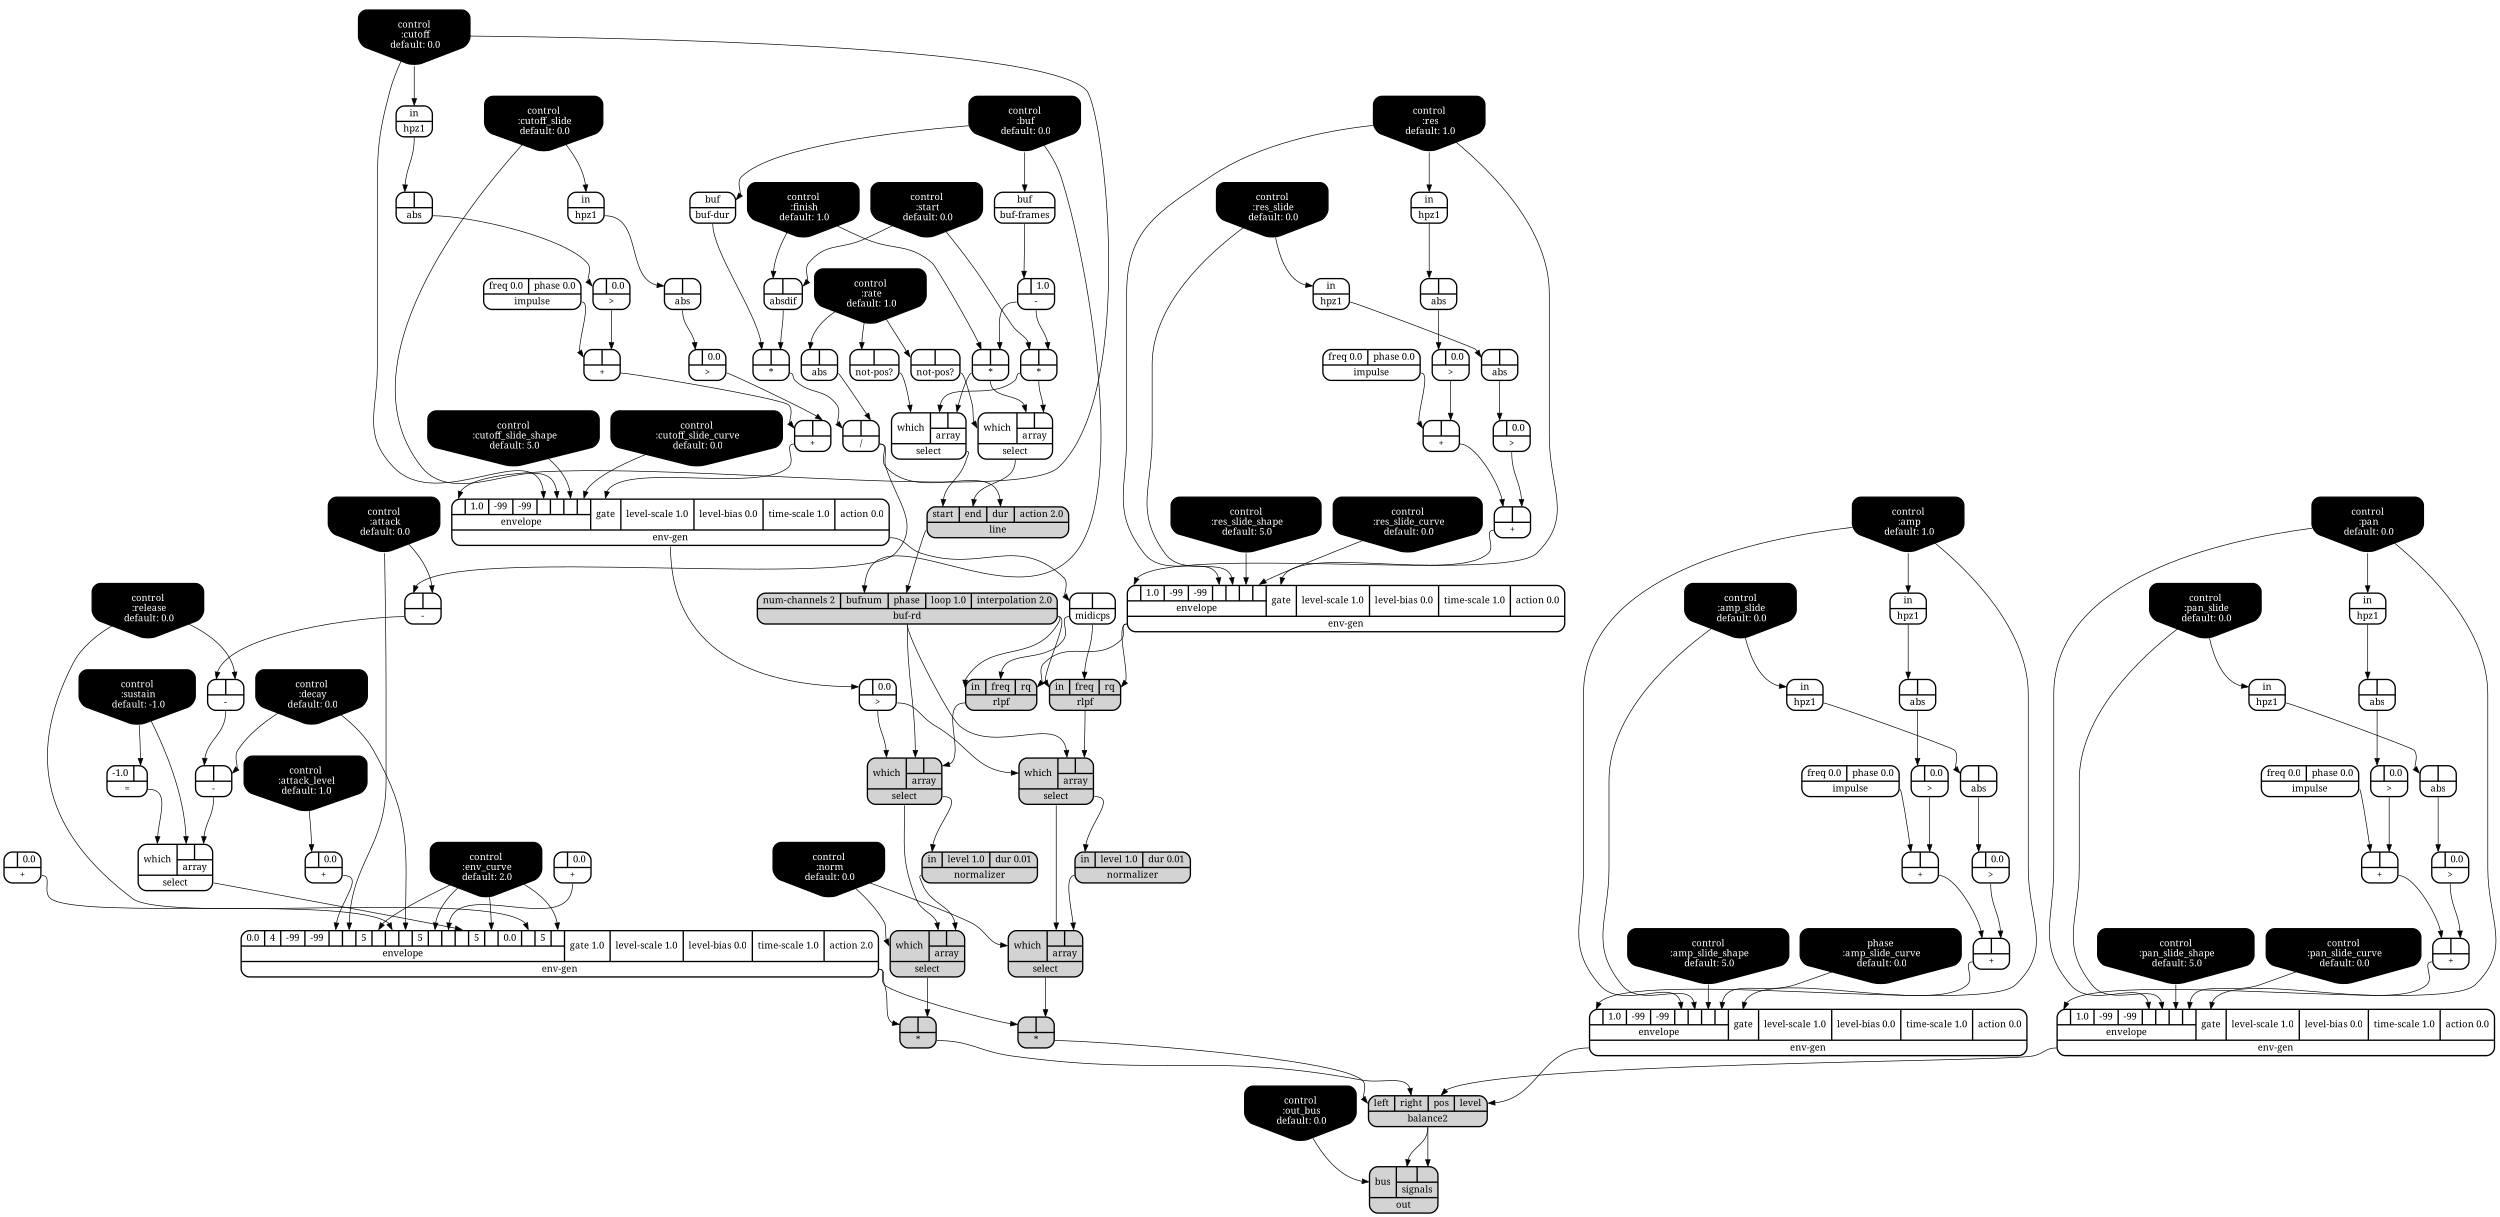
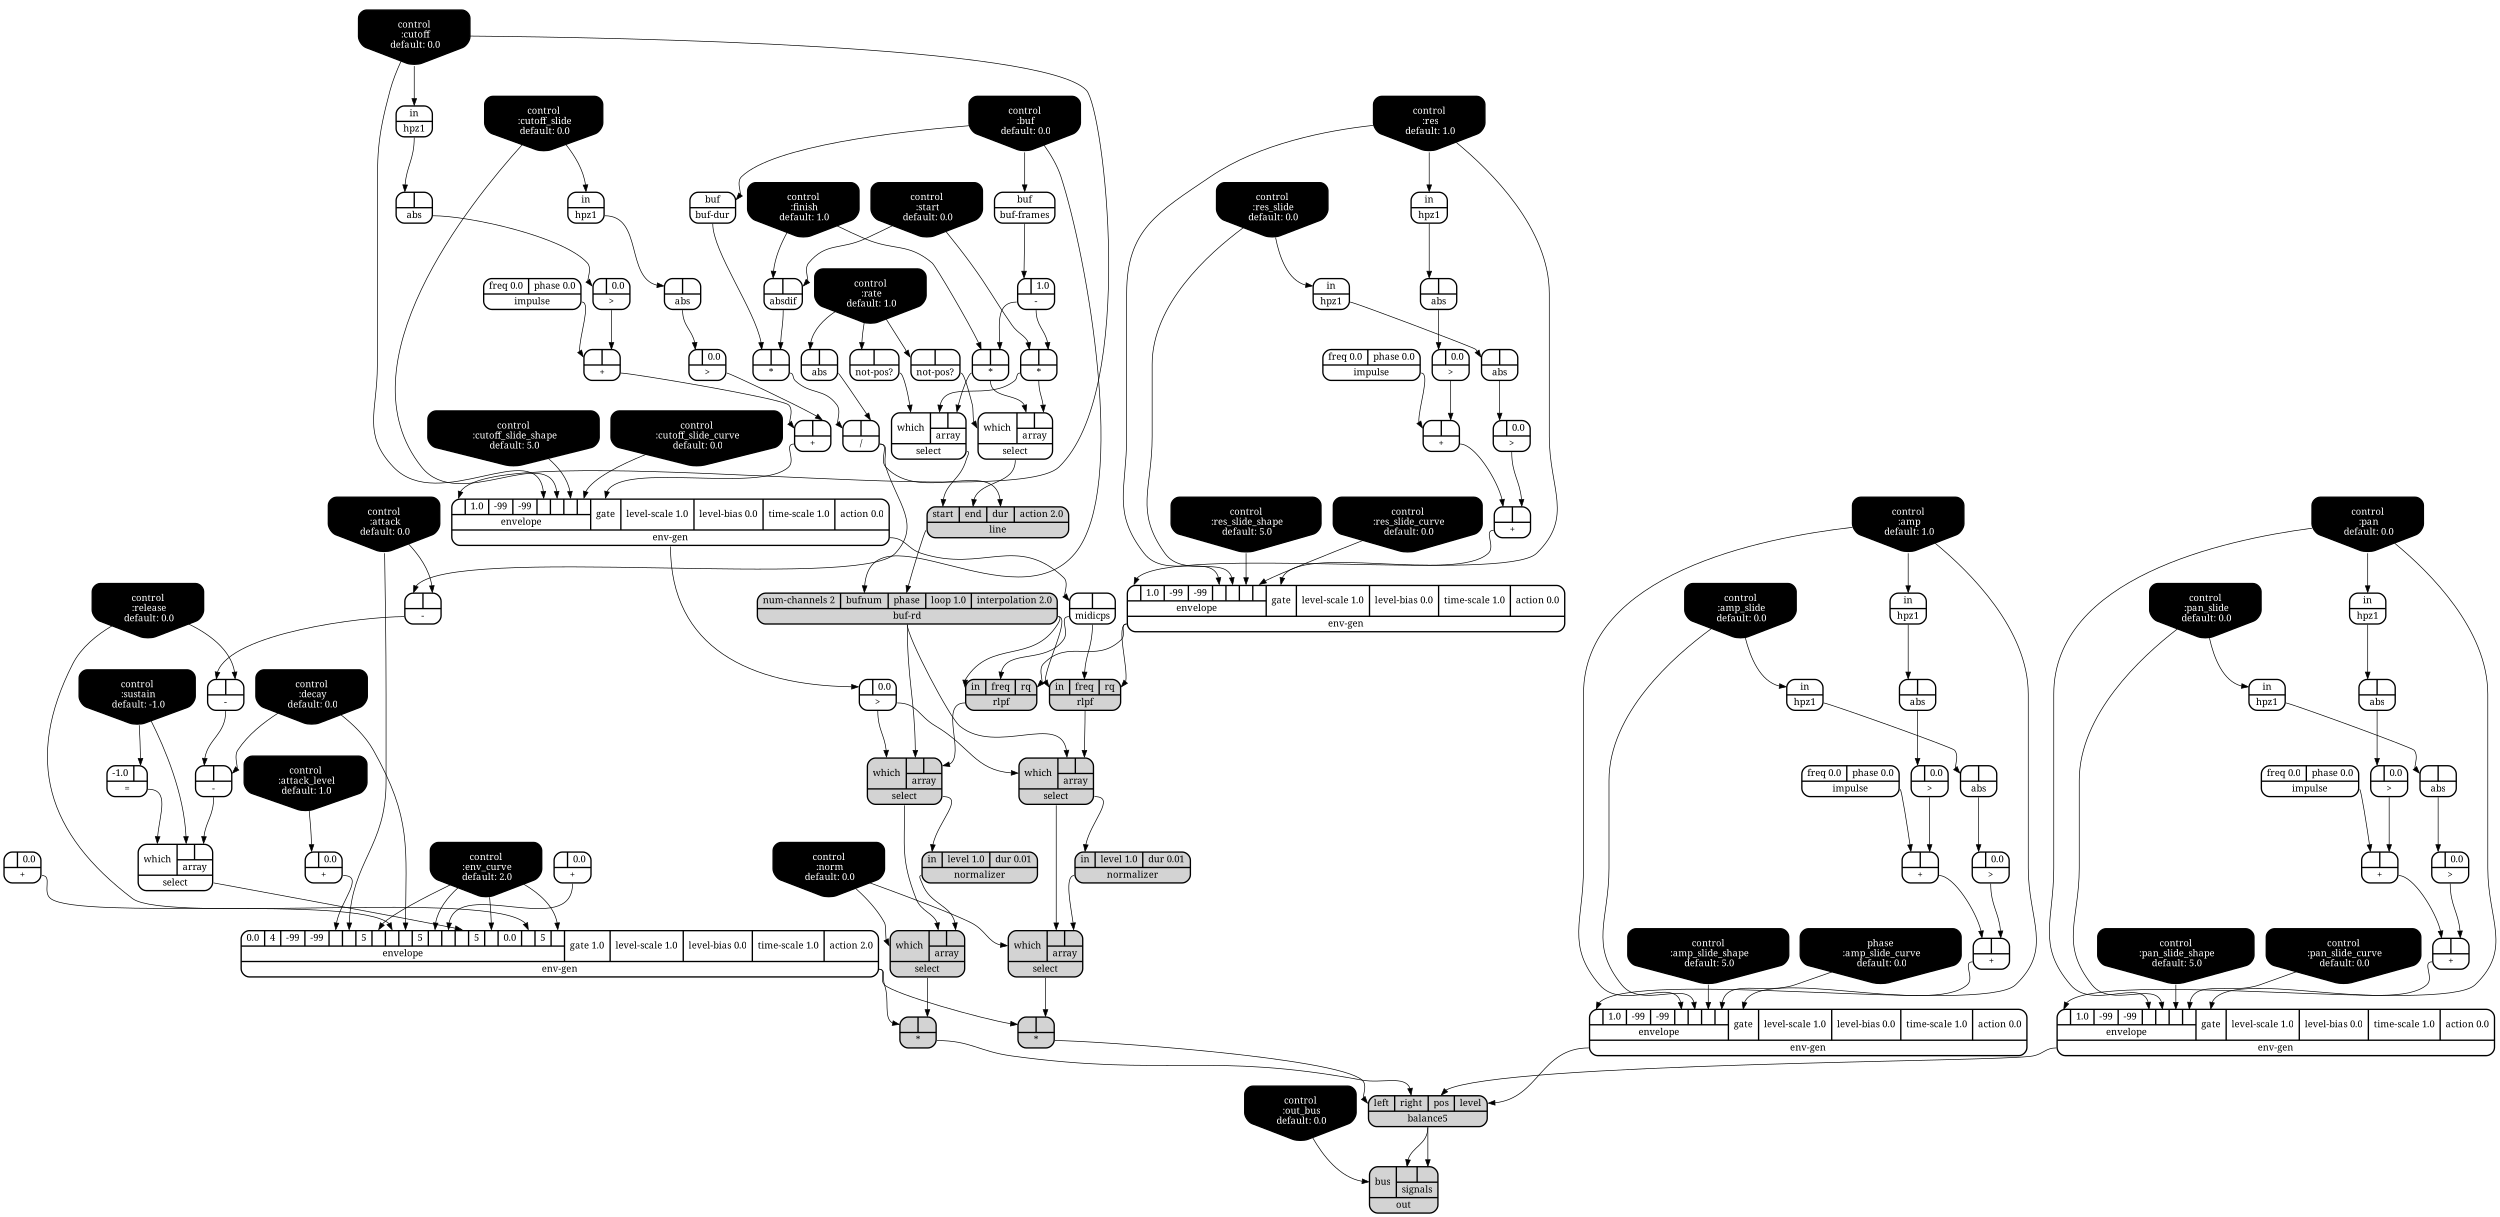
node "left": text "balance2" -> "balance5"
